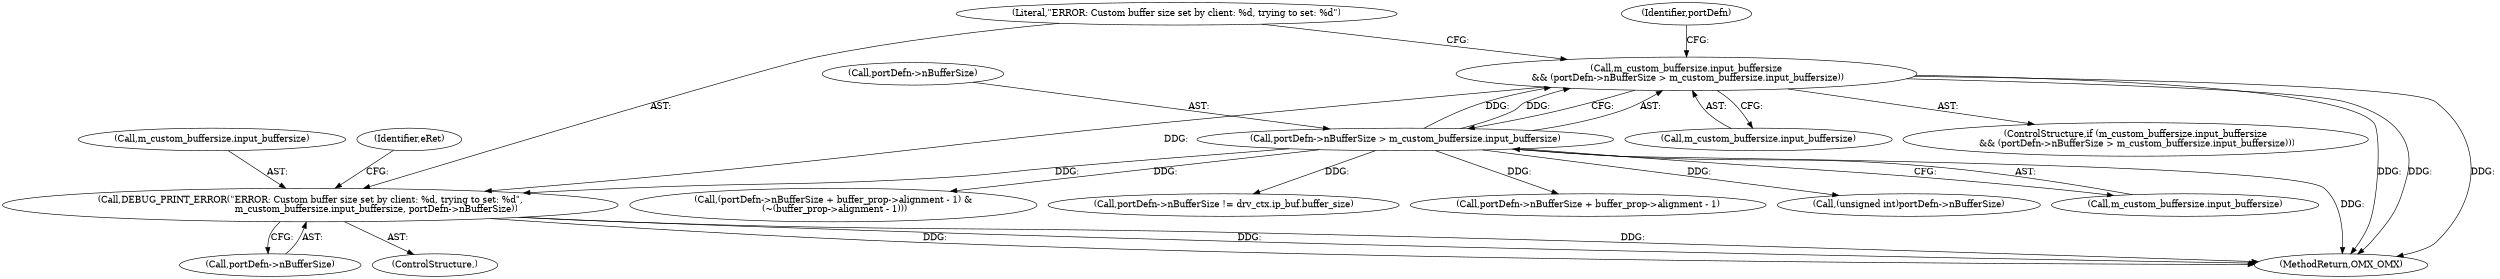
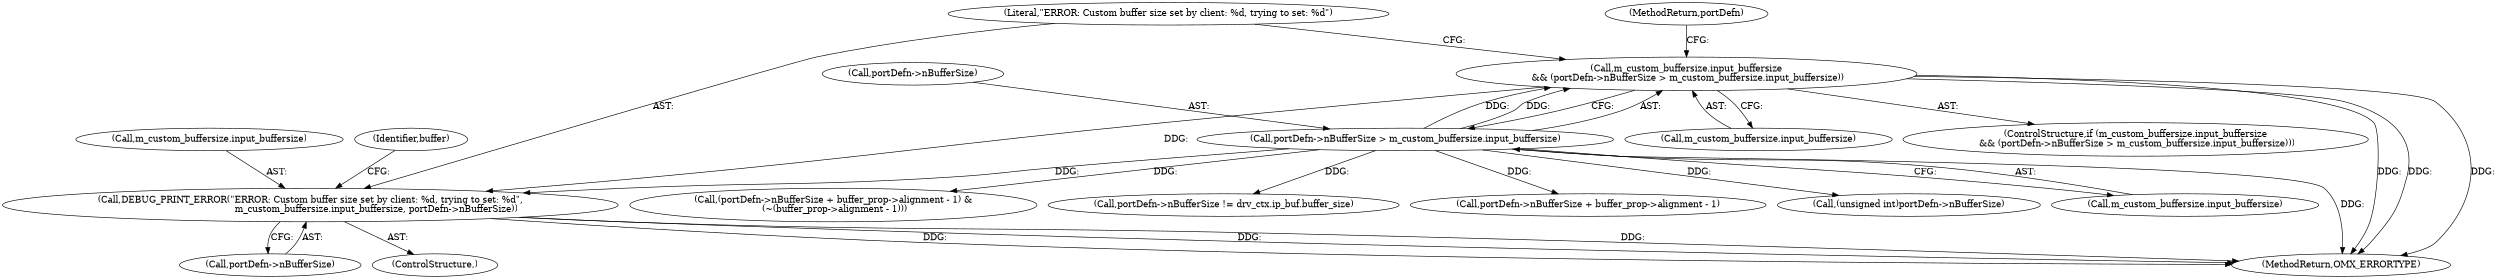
node "(Identifier,portDefn)": label "(Identifier,portDefn)" -> "(MethodReturn,portDefn)"
node "(Identifier,eRet)": label "(Identifier,eRet)" -> "(Identifier,buffer)"
node "(MethodReturn,OMX_OMX)": label "(MethodReturn,OMX_OMX)" -> "(MethodReturn,OMX_ERRORTYPE)"
